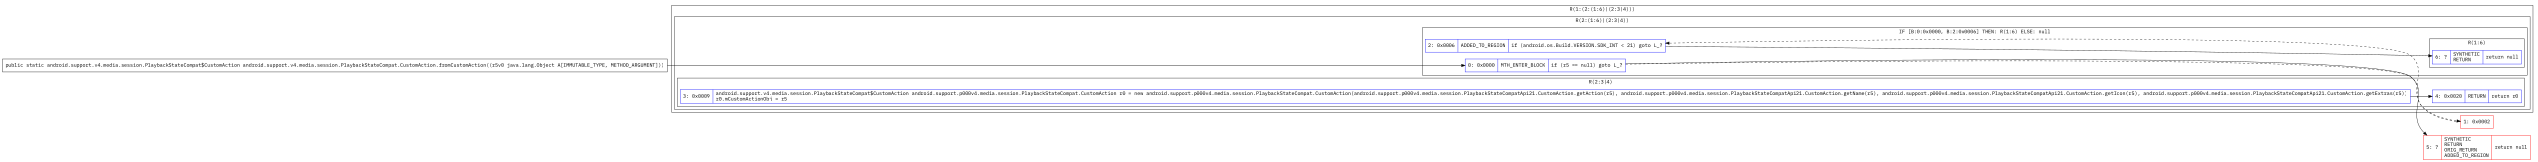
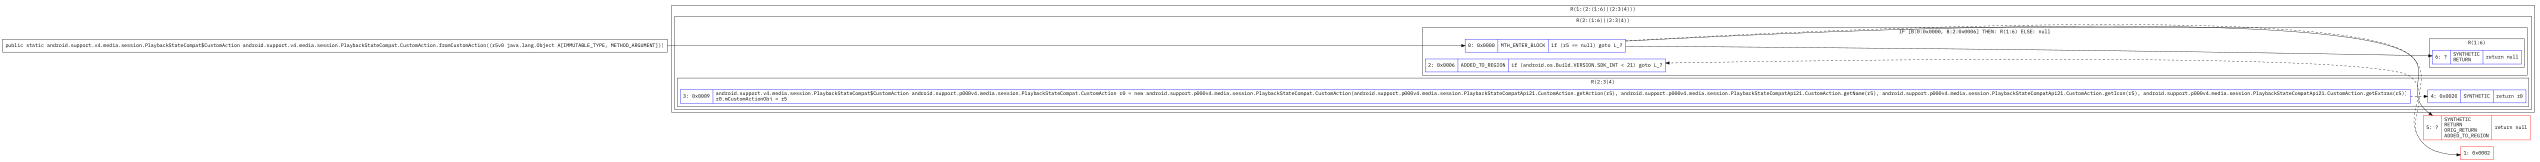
edge "2: 0x0006" -> "6: ?": now "0: 0x0000" -> "6: ?"
edge "3: 0x0009" -> "4: 0x0020": style solid -> dashed
node "4: 0x0020": text "RETURN" -> "SYNTHETIC"
